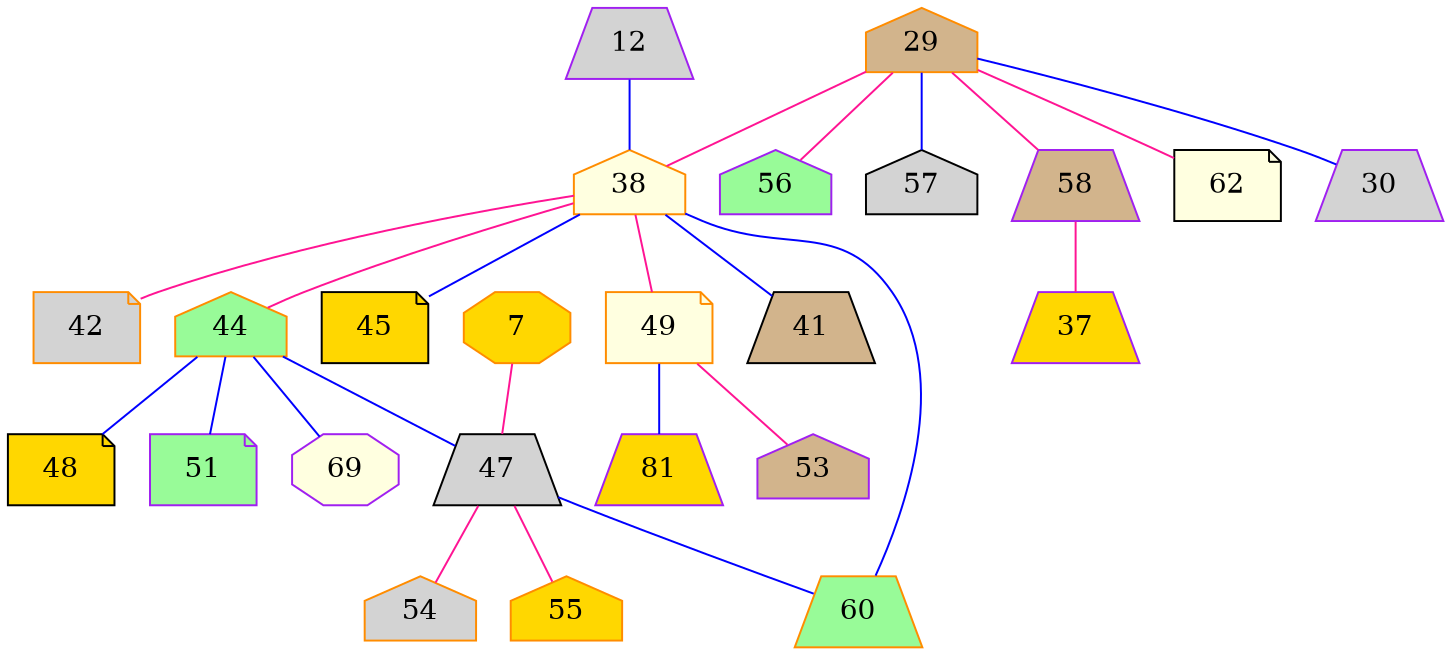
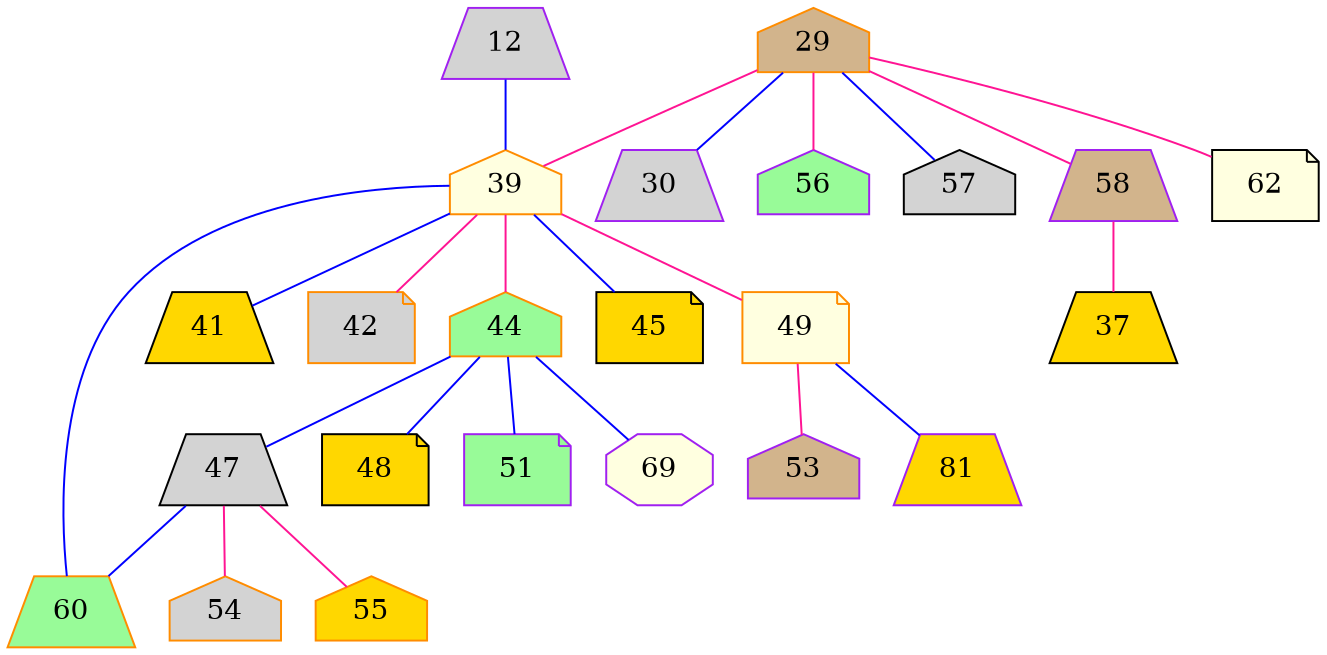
node "38": label "38" -> "39"
node "7": removed
node "41": fillcolor tan -> gold
node "37": color purple -> black
